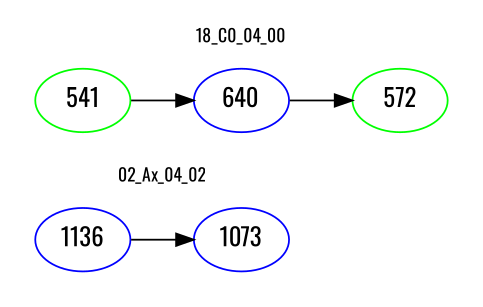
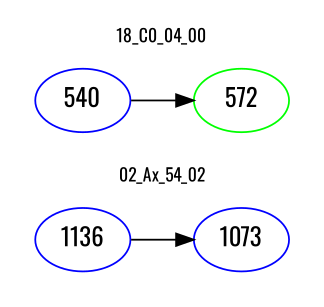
node "541": removed
node "640": label "640" -> "540"
cluster "02_Ax_04_02": label "02_Ax_04_02" -> "02_Ax_54_02"
